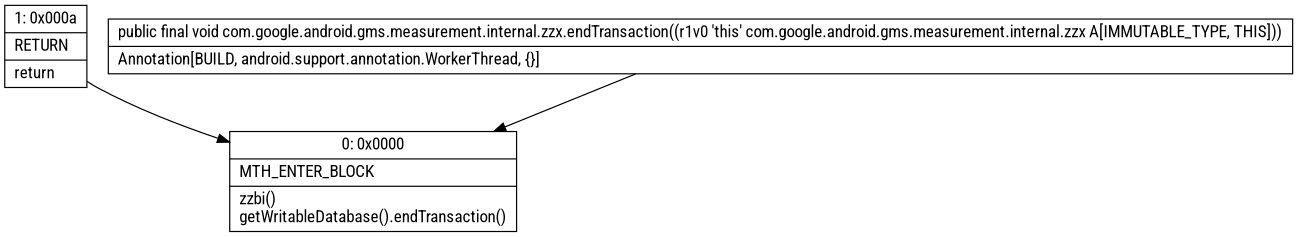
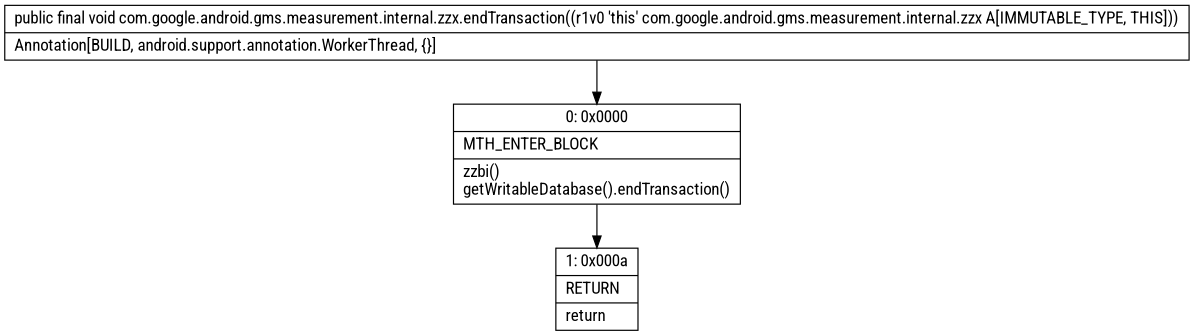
edge "1: 0x000a" -> "0: 0x0000": reversed
